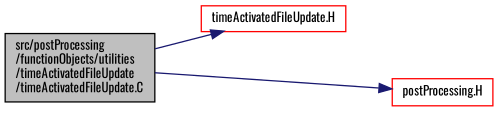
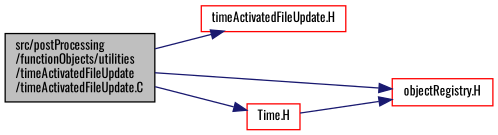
node "postProcessing.H": label "postProcessing.H" -> "objectRegistry.H"
node "Time.H": added
